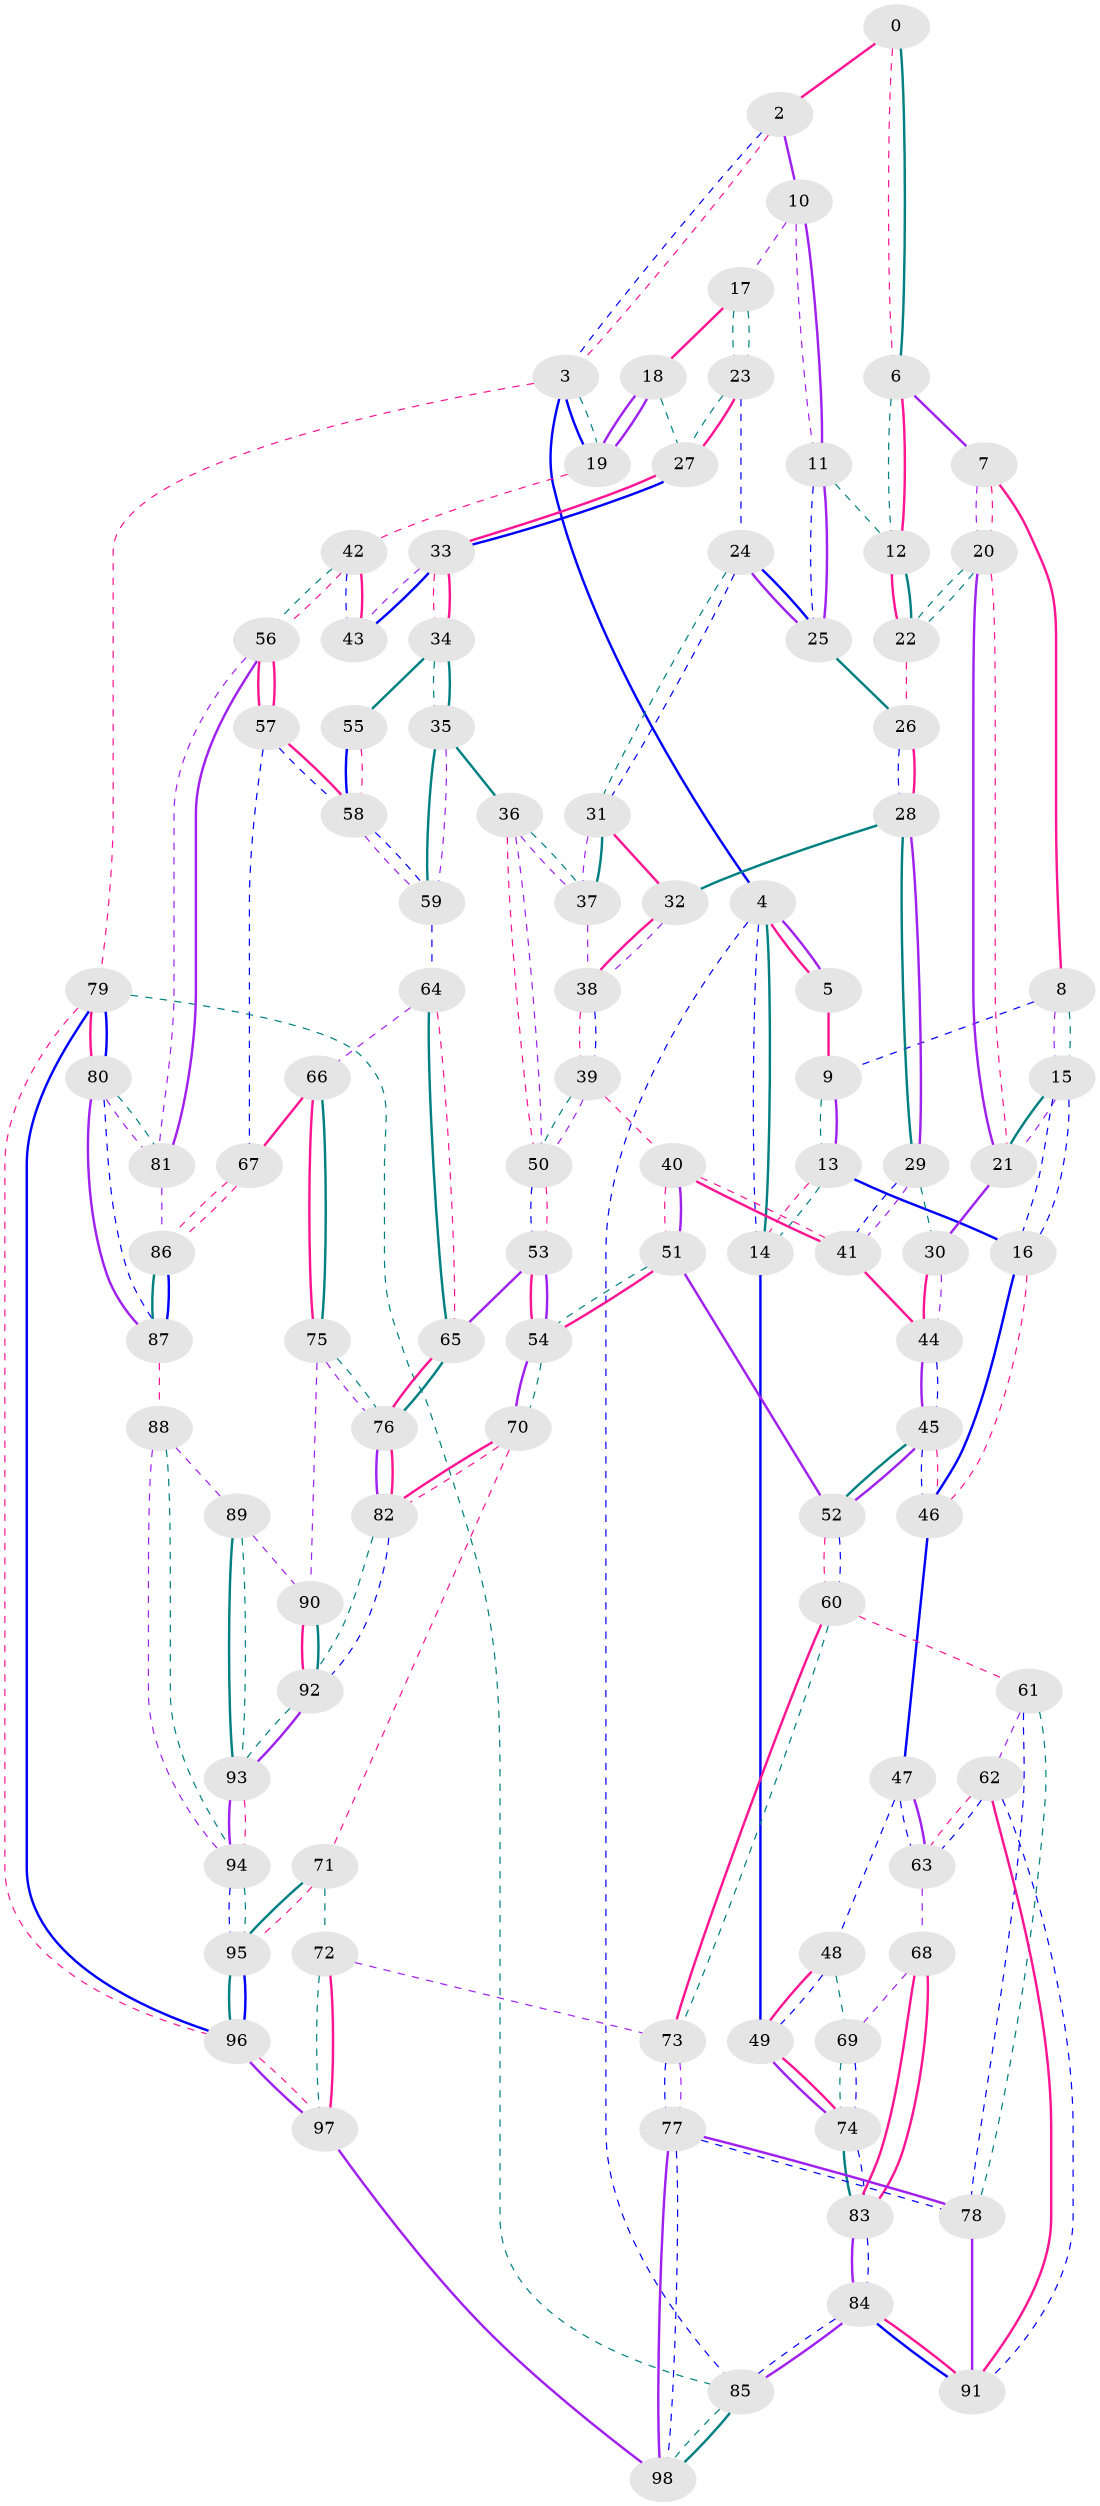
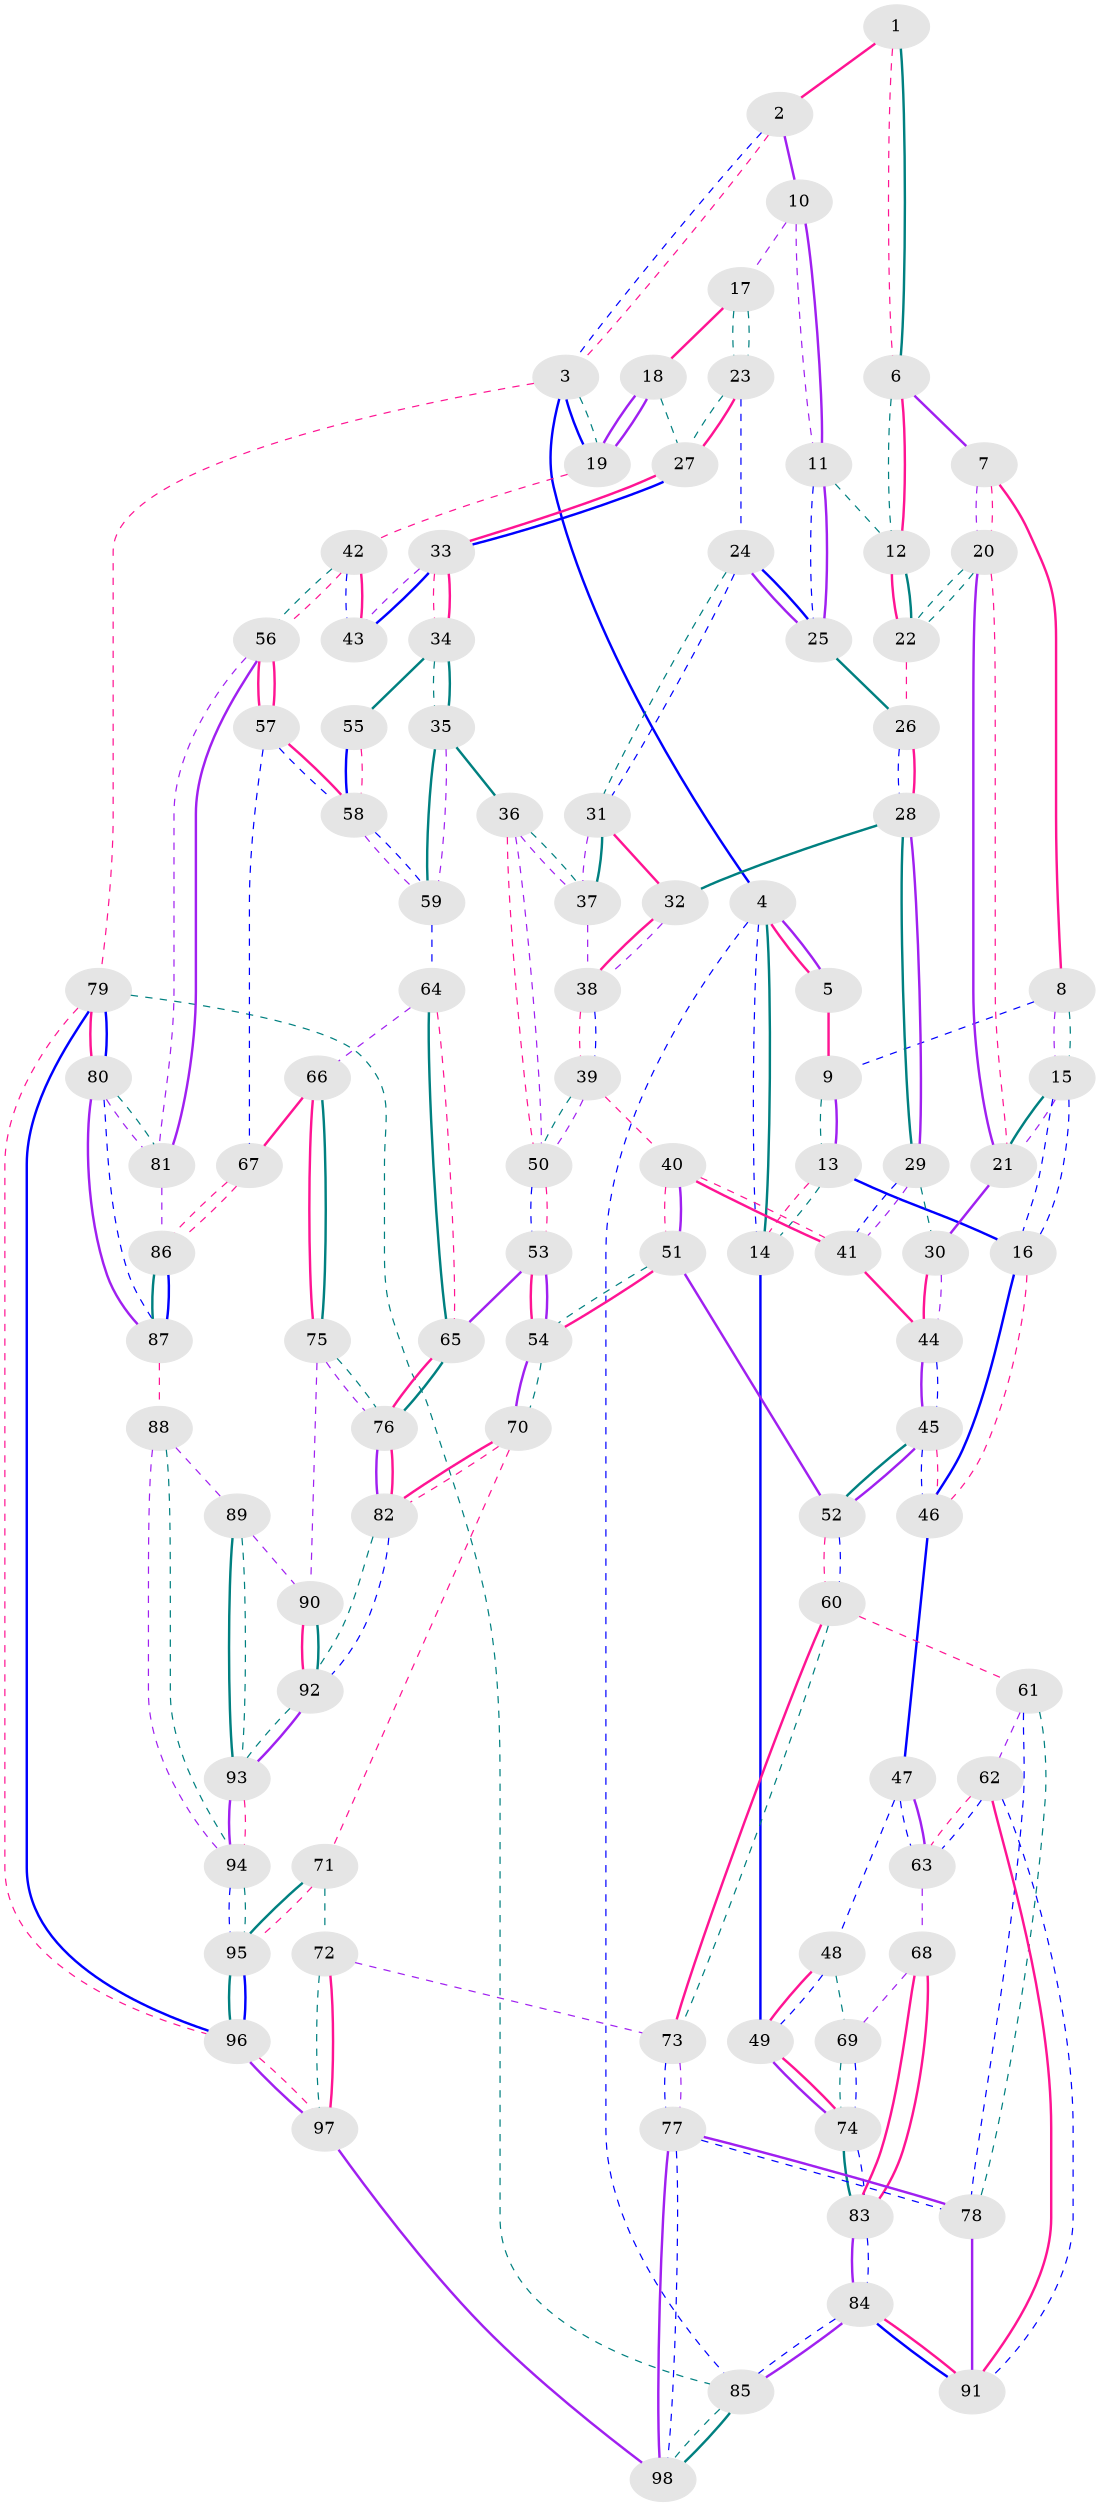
node "0": label "0" -> "1"
